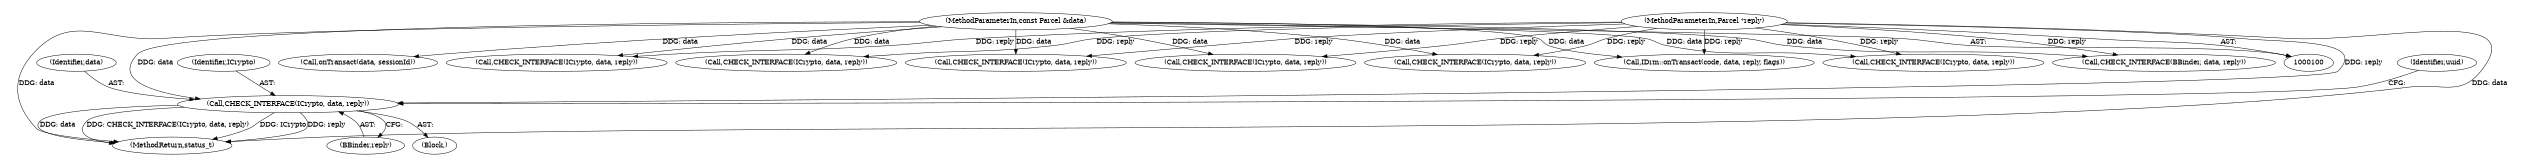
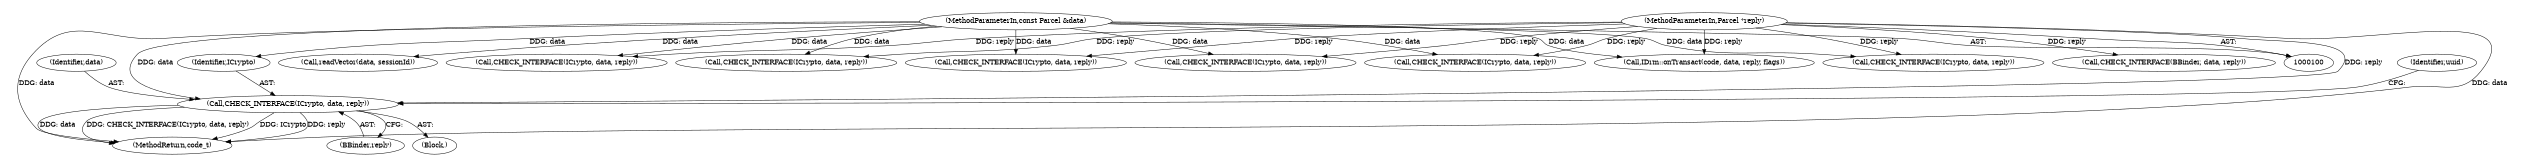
edge "(MethodParameterIn,const Parcel &data)" -> "(Call,CHECK_INTERFACE(BBinder, data, reply))": now "(MethodParameterIn,const Parcel &data)" -> "(Identifier,ICrypto)"
node "(Call,onTransact(data, sessionId))": label "(Call,onTransact(data, sessionId))" -> "(Call,readVector(data, sessionId))"
node "(MethodReturn,status_t)": label "(MethodReturn,status_t)" -> "(MethodReturn,code_t)"
